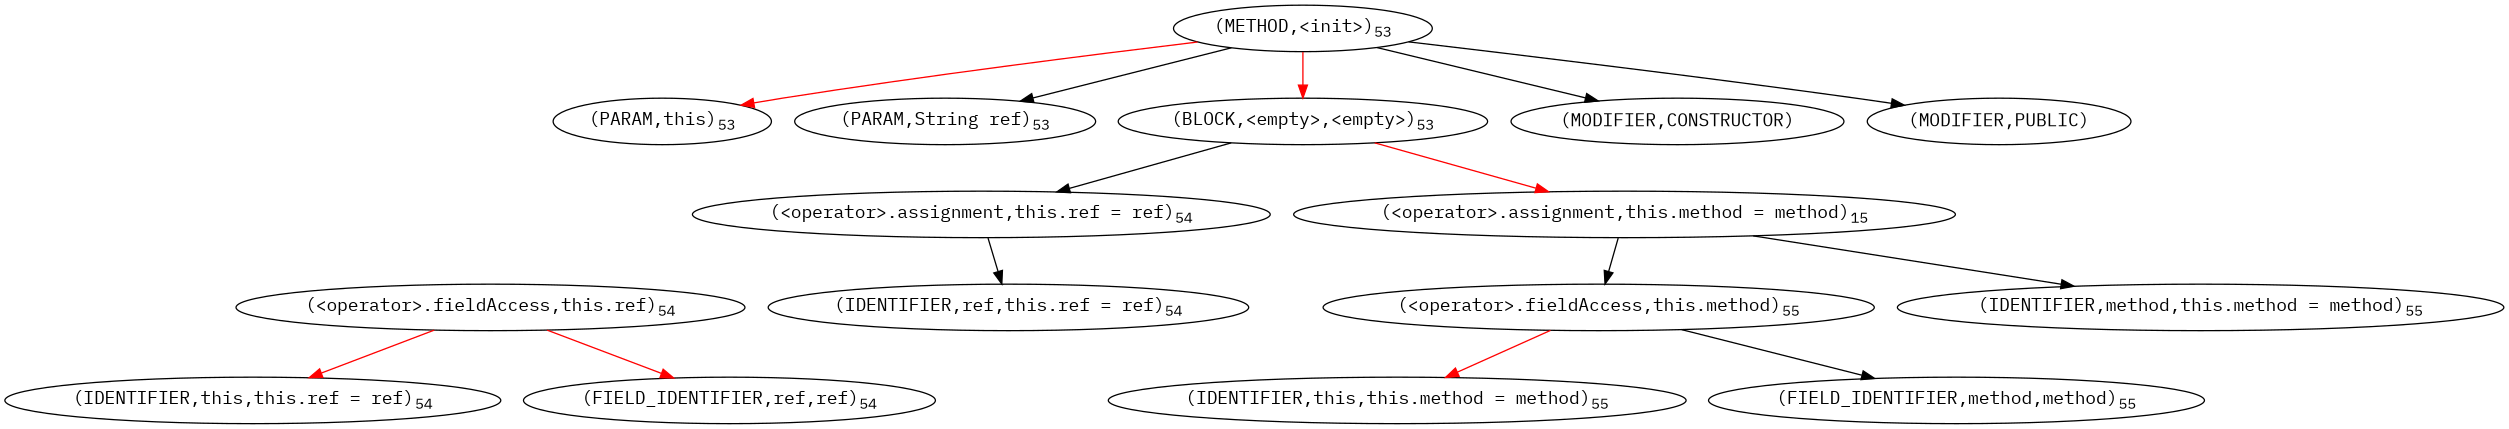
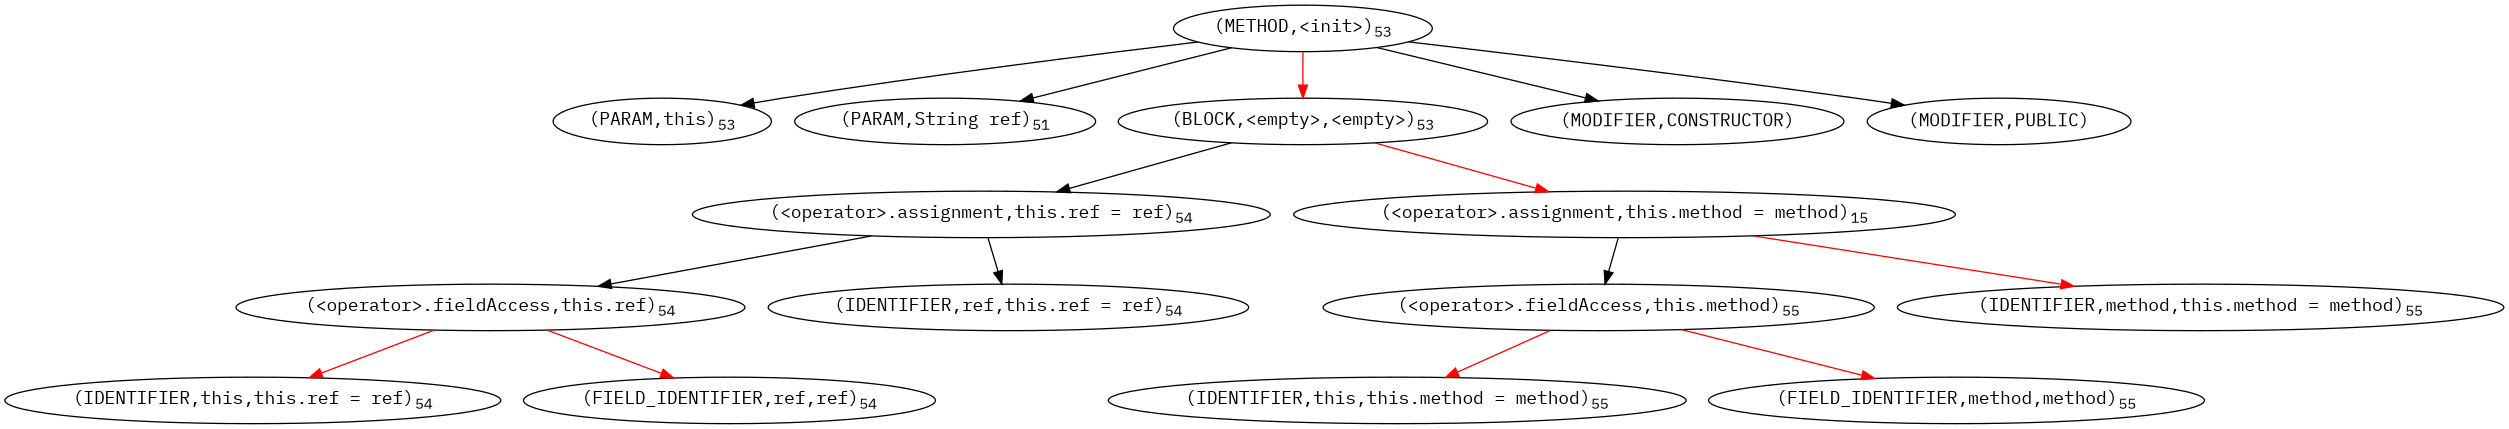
edge "(METHOD,<init>)" -> "(PARAM,this)": color red -> black
node "(PARAM,String ref)": text "53" -> "51"
edge "(<operator>.assignment,this.ref = ref)" -> "(<operator>.fieldAccess,this.ref)": added
edge "(<operator>.assignment,this.method = method)" -> "(IDENTIFIER,method,this.method = method)": color black -> red
edge "(<operator>.fieldAccess,this.method)" -> "(FIELD_IDENTIFIER,method,method)": color black -> red
